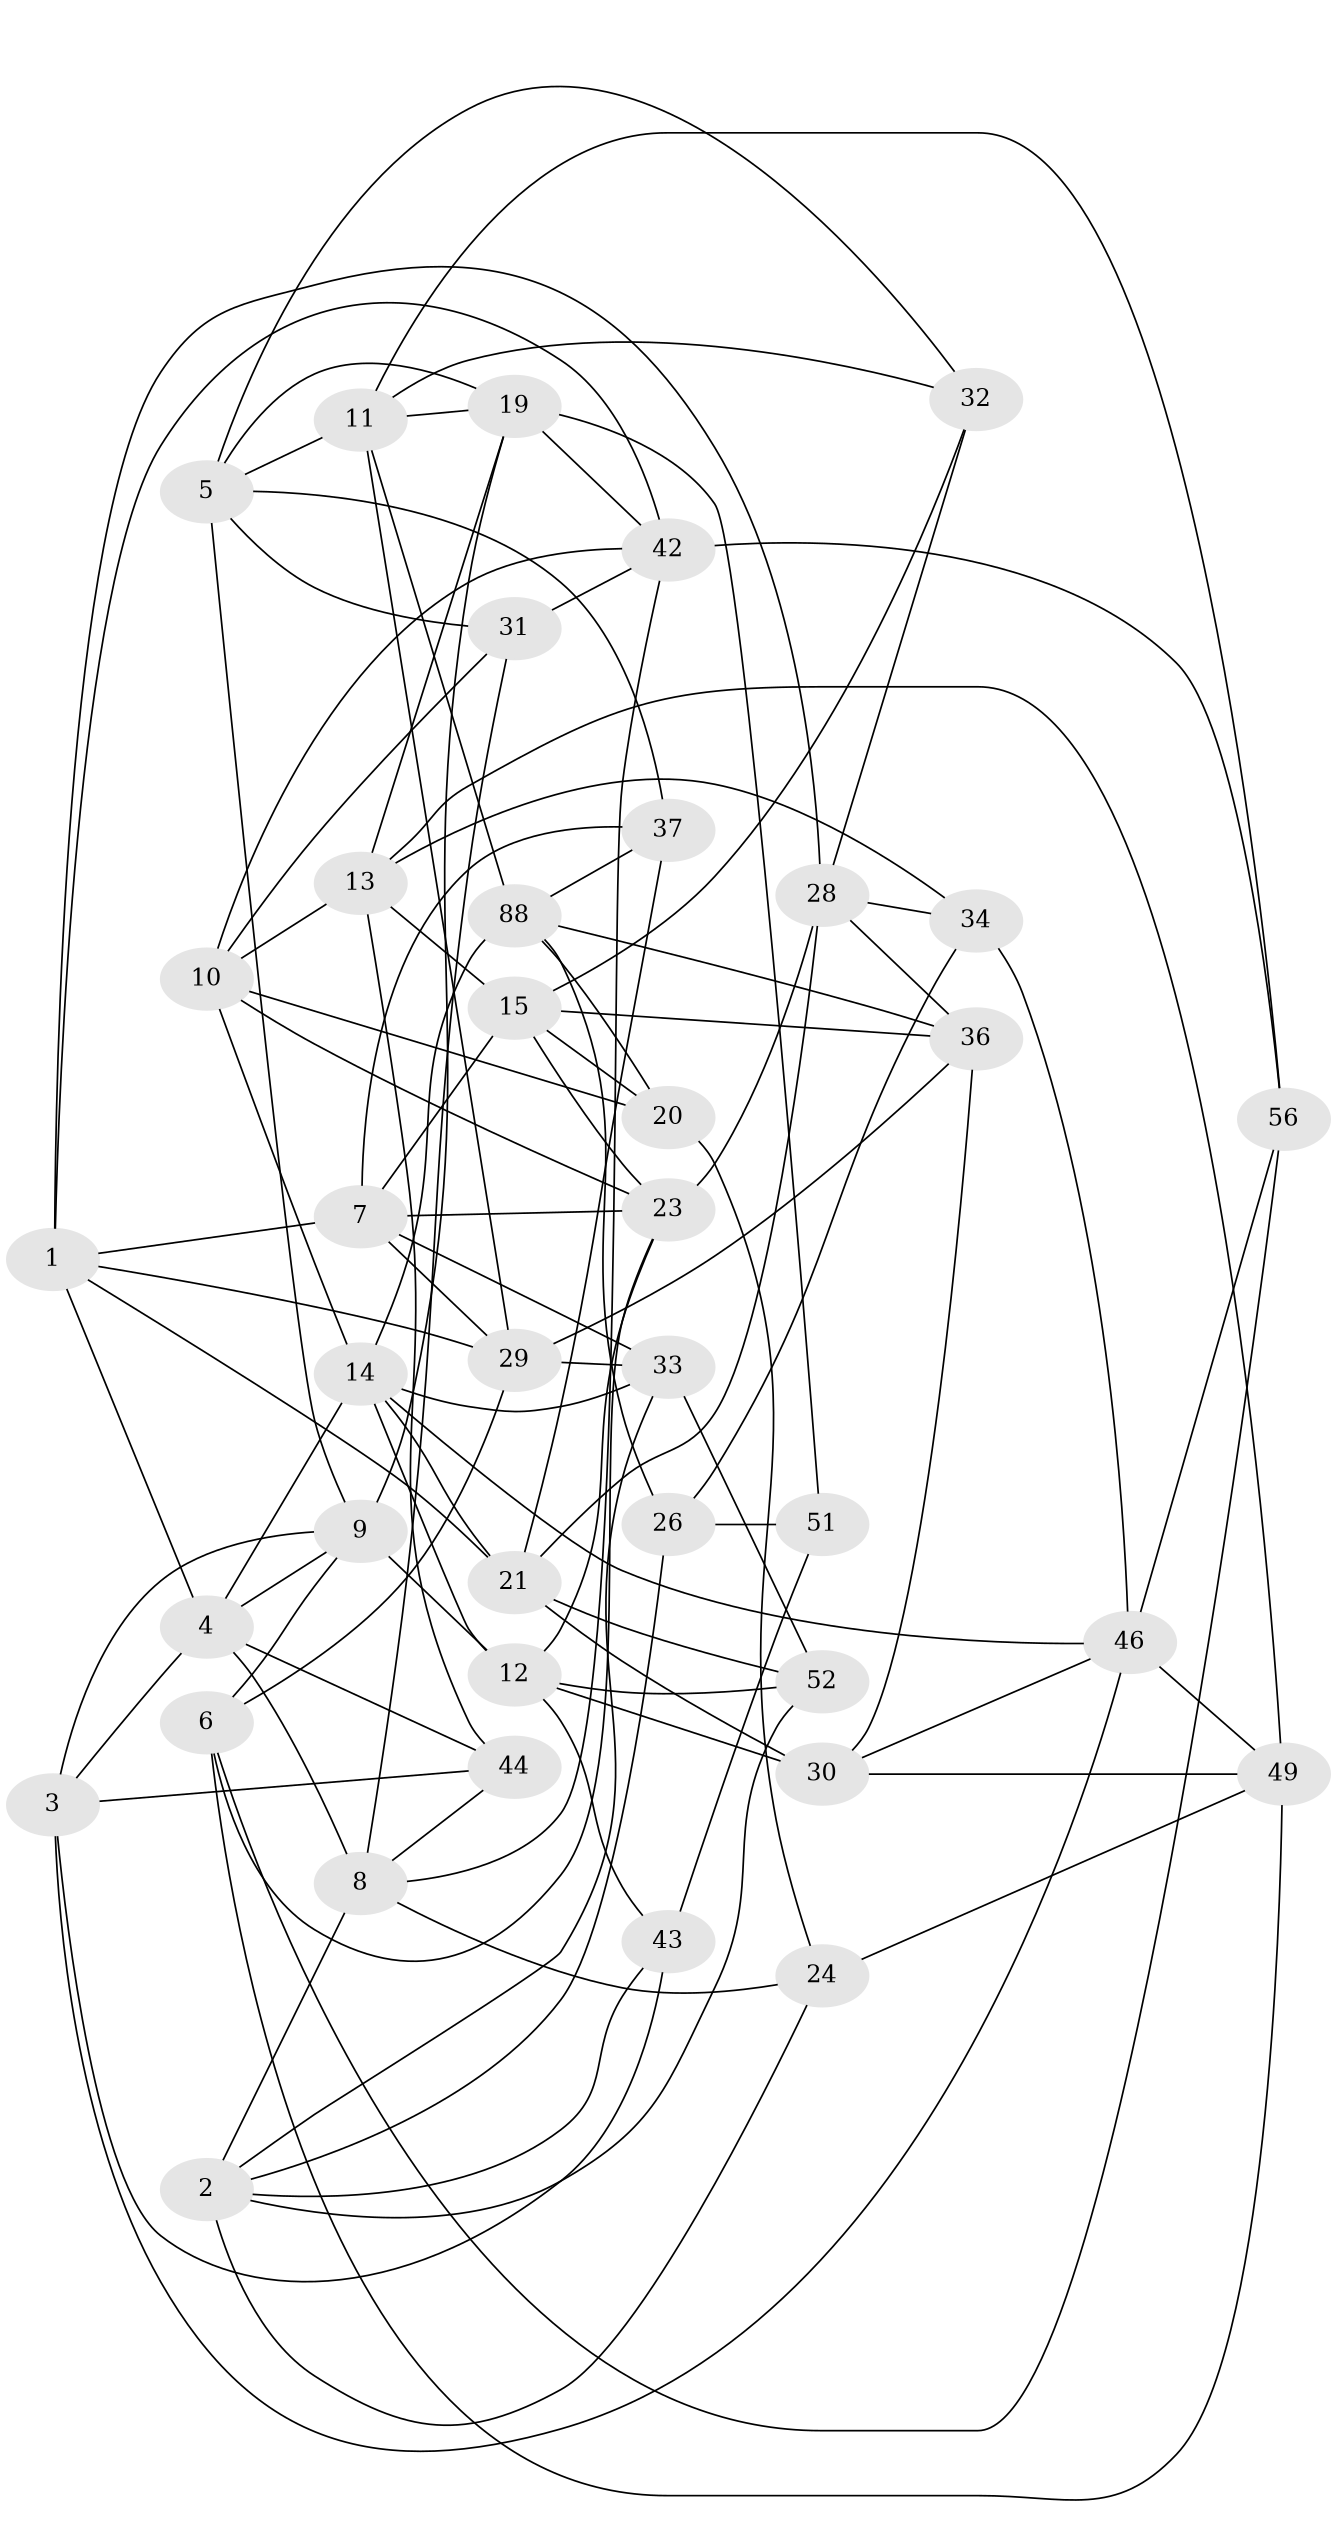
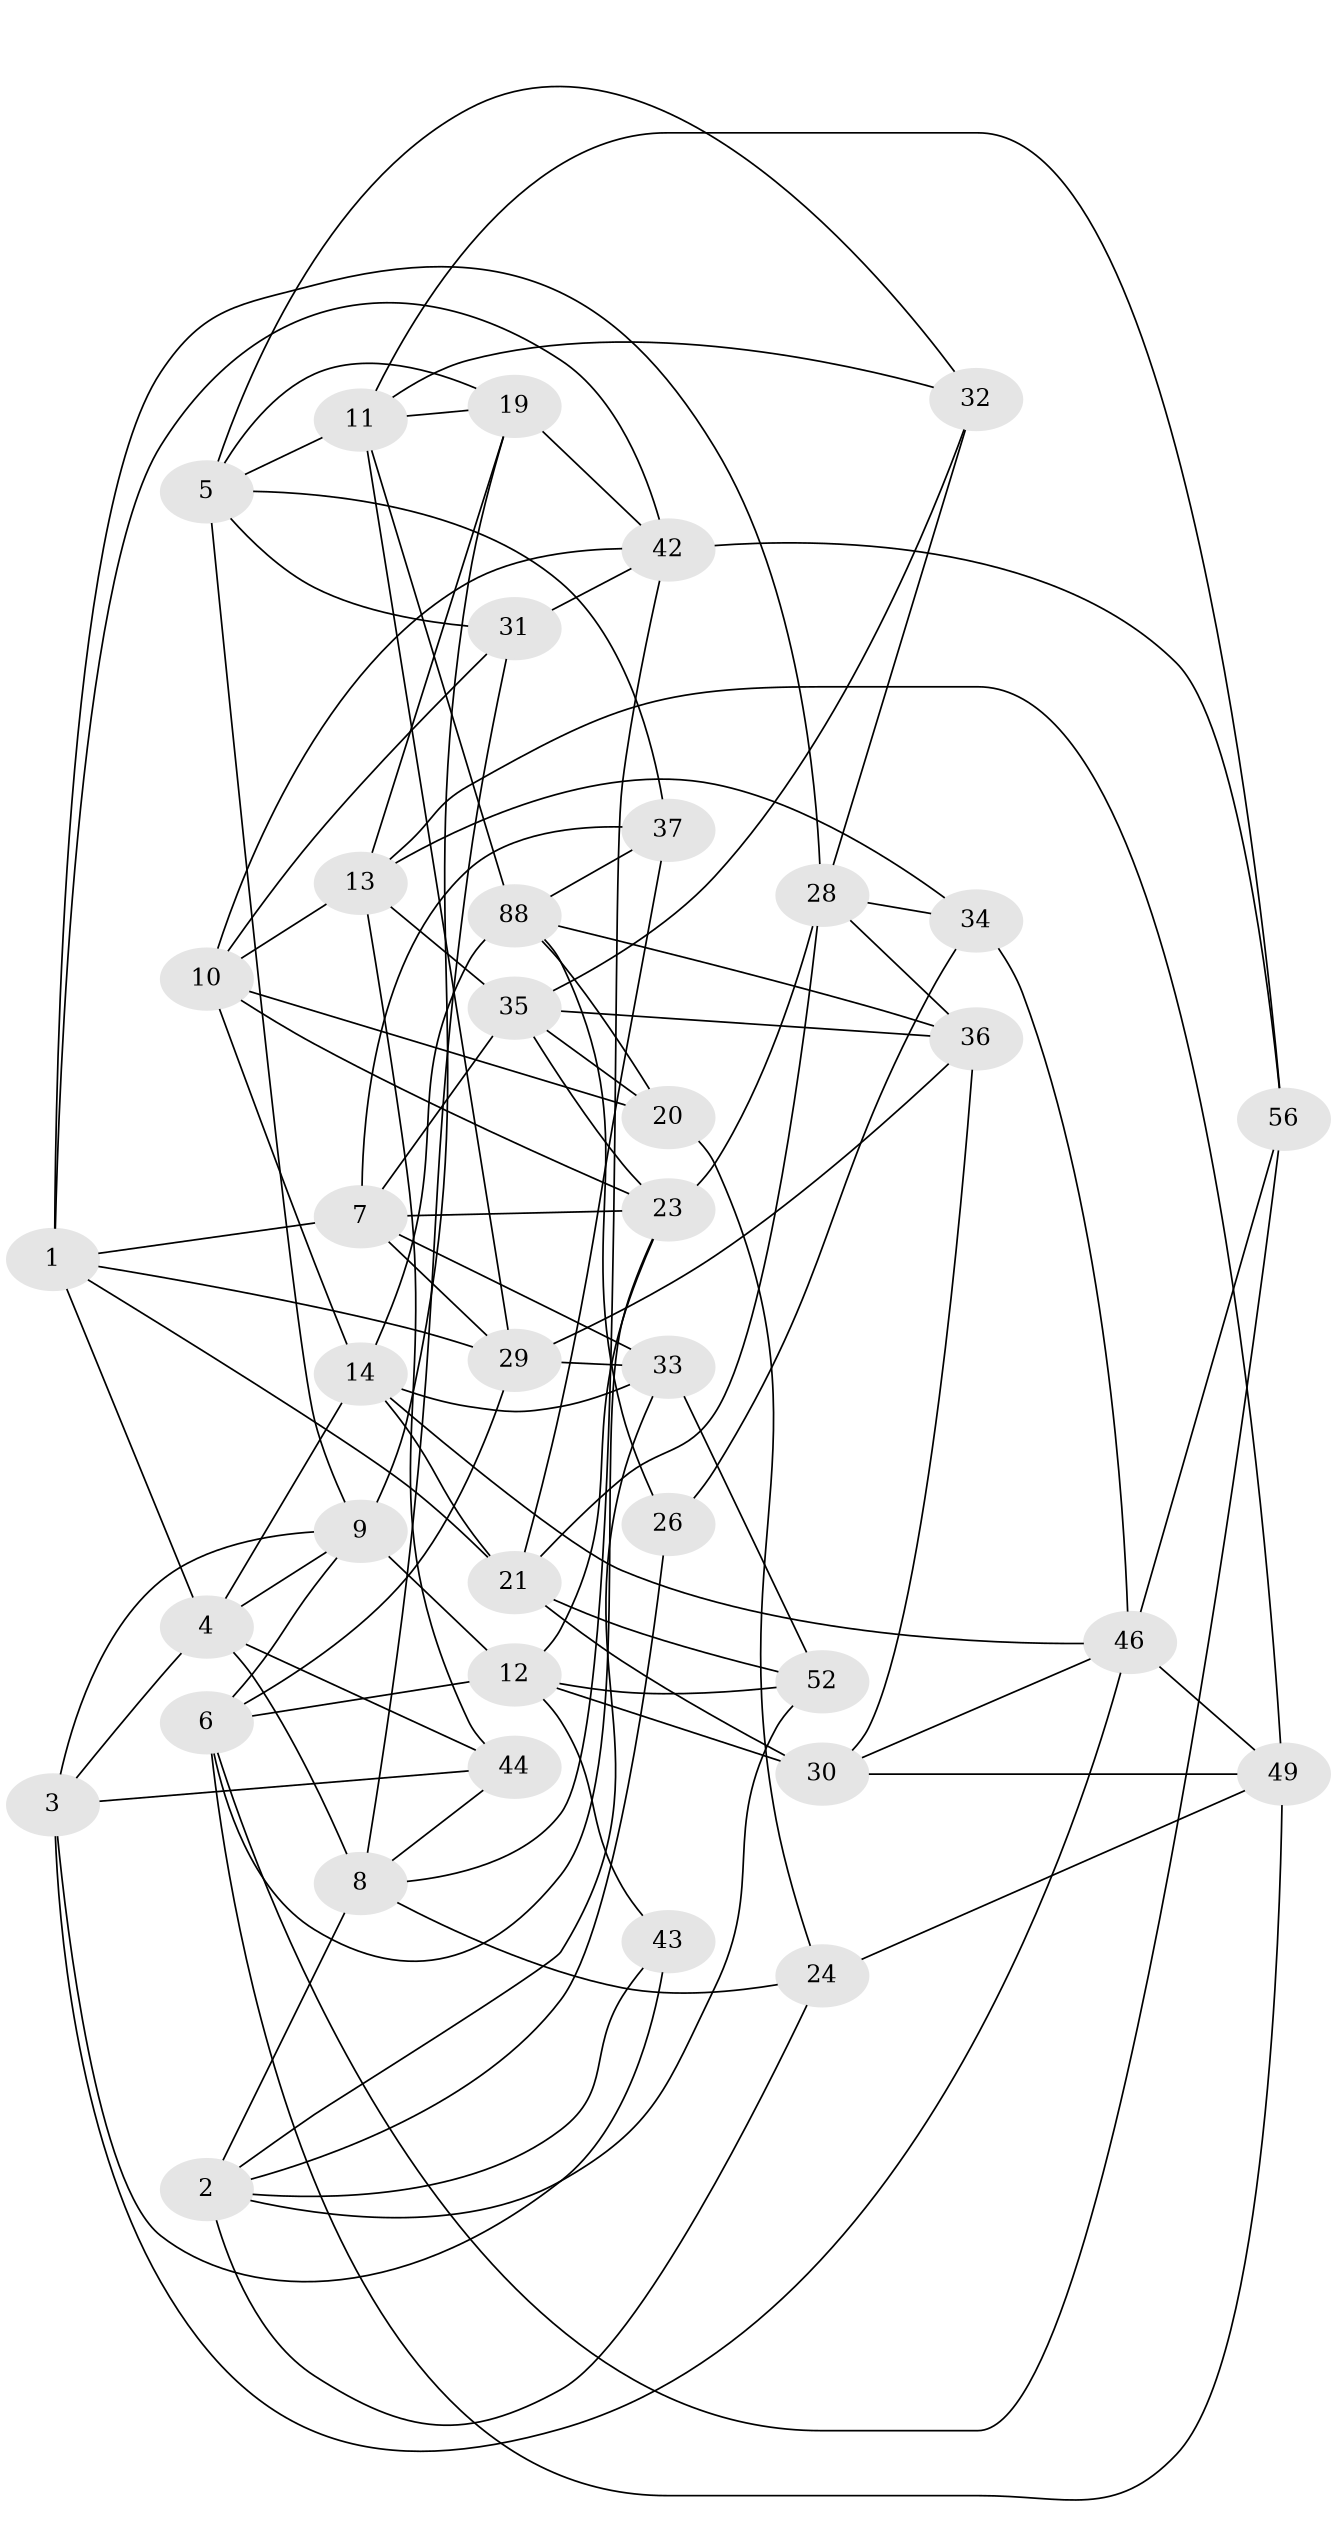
node "15": label "15" -> "35"
node "51": removed
edge "14" -- "12": now "6" -- "12"
